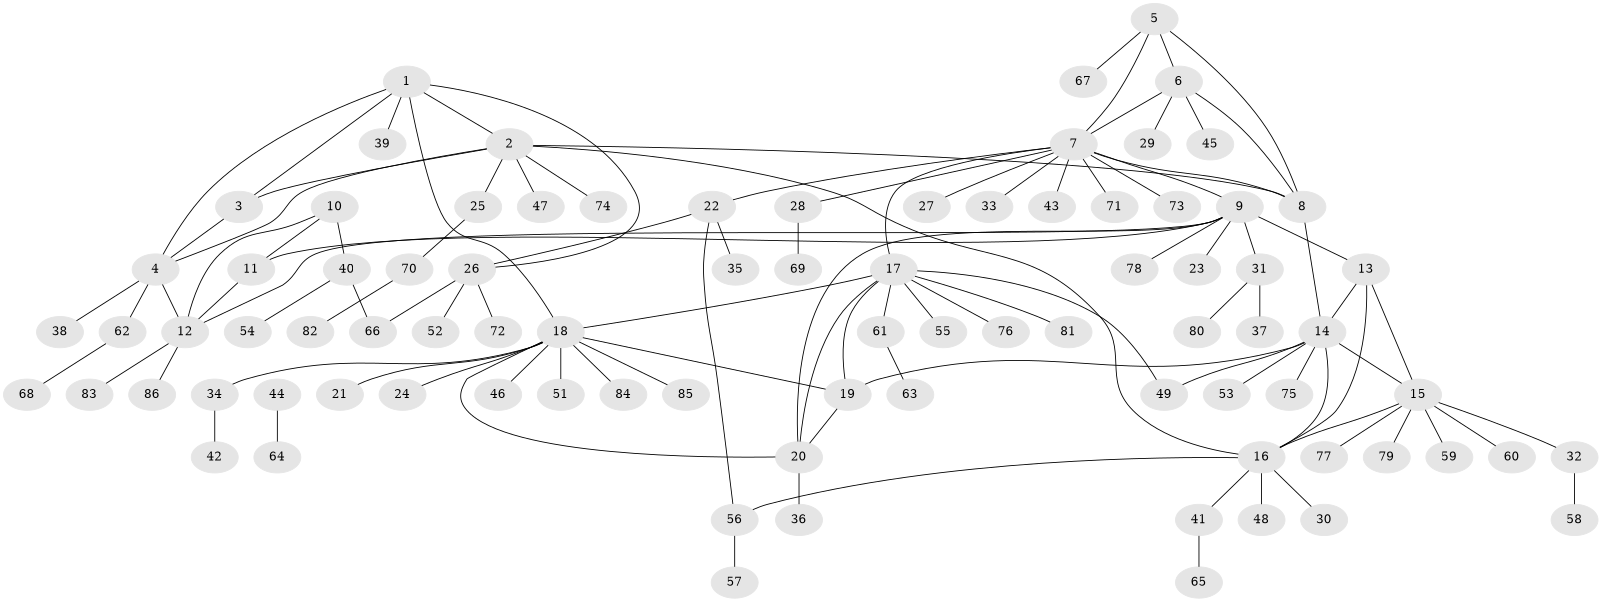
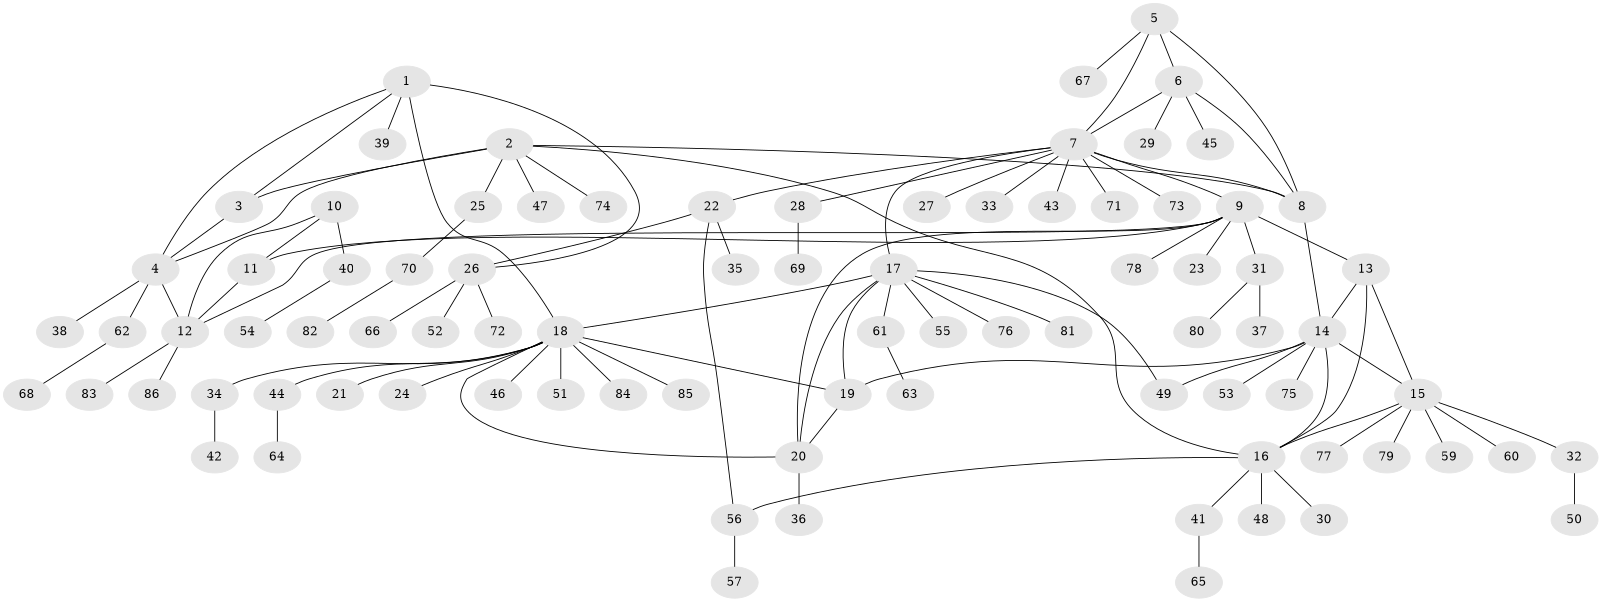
edge "1" -- "2": removed
edge "40" -- "66": removed
edge "18" -- "44": added
node "58": label "58" -> "50"
